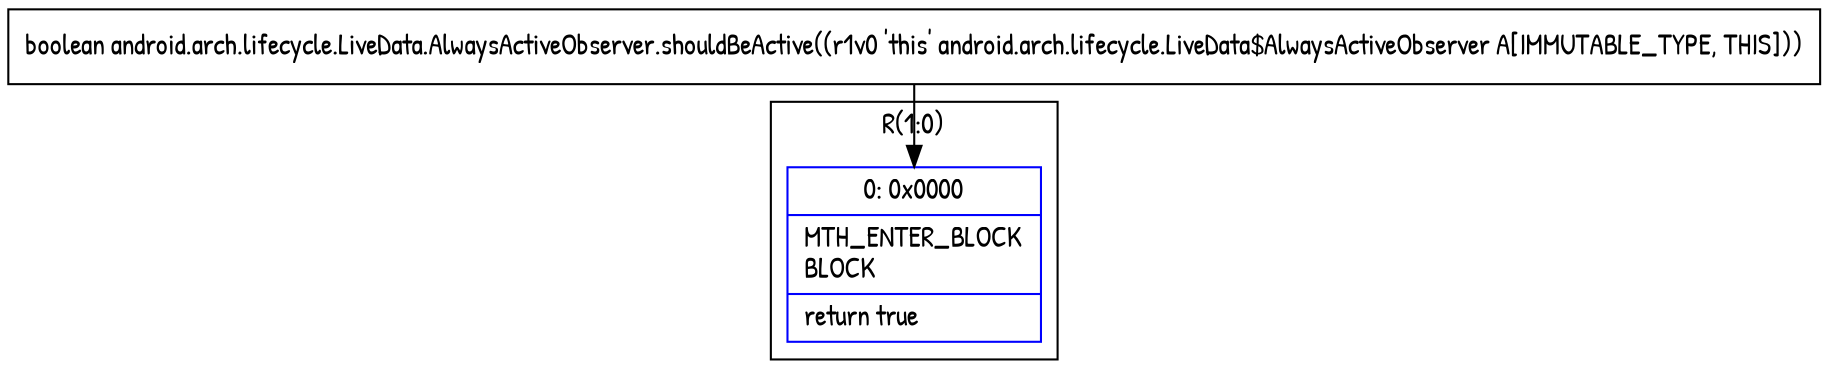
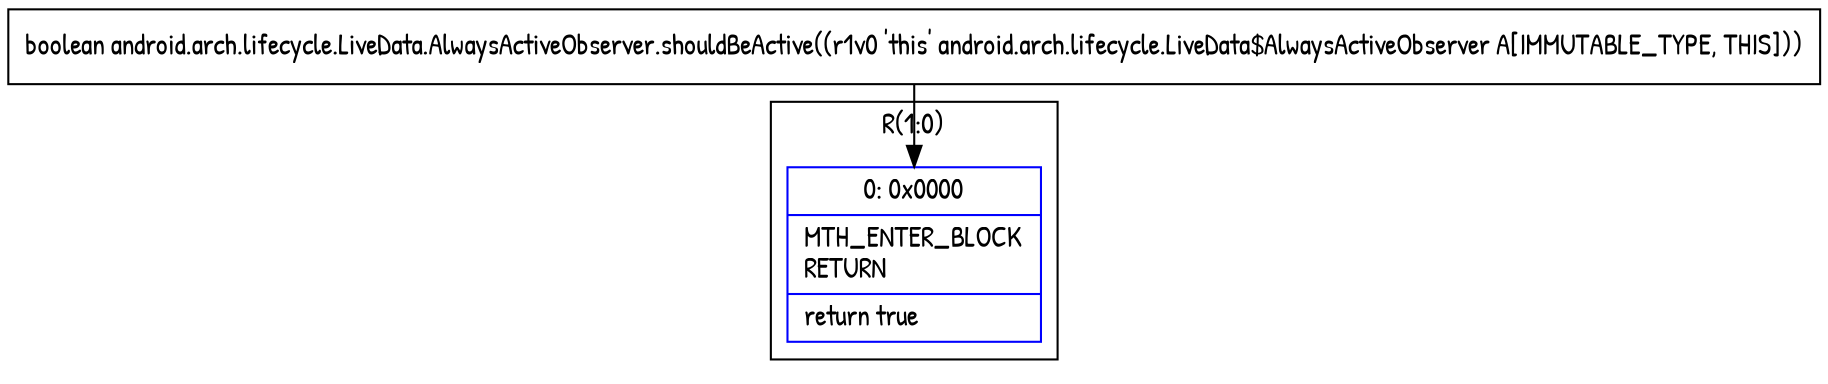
node "0: 0x0000": text "BLOCK" -> "RETURN"
